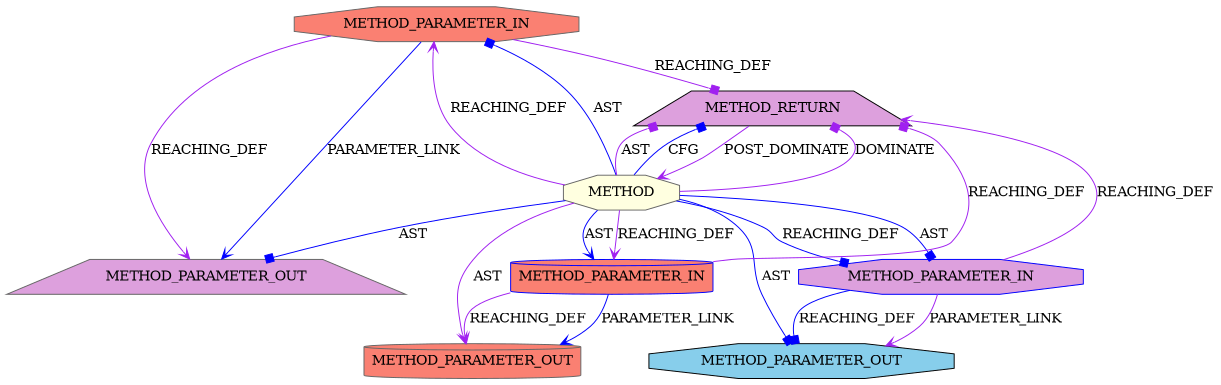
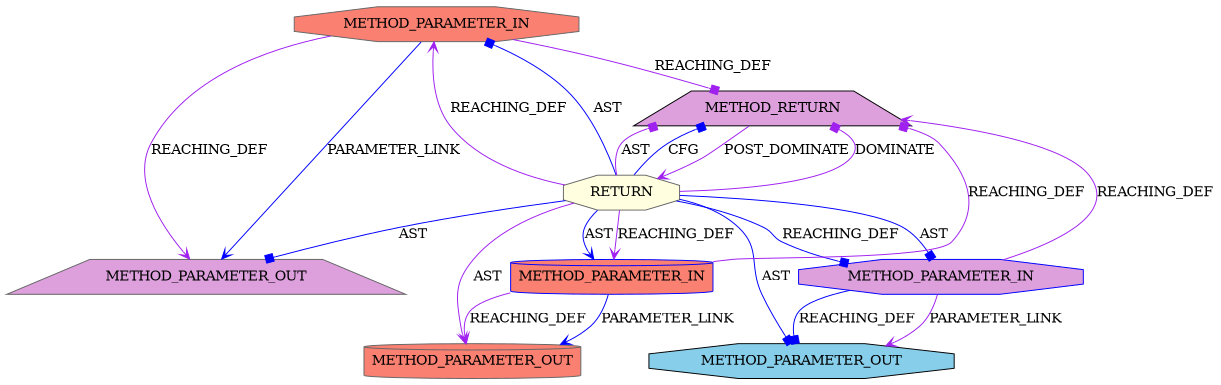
node "METHOD": label "METHOD" -> "RETURN"
